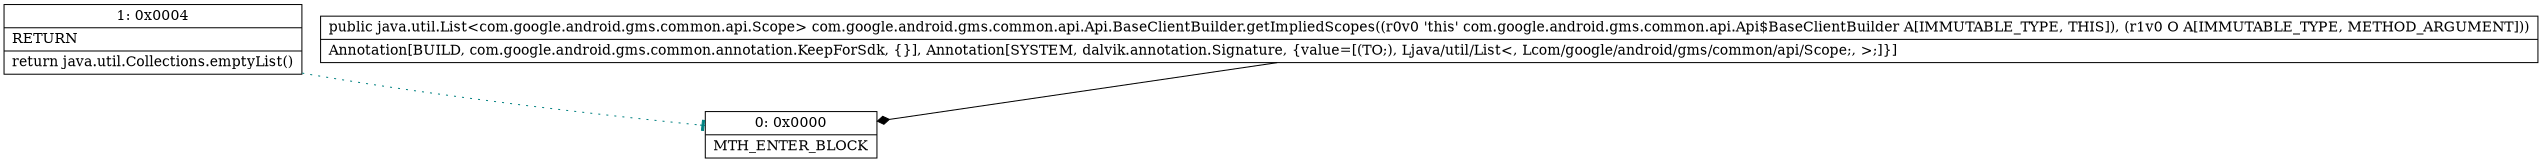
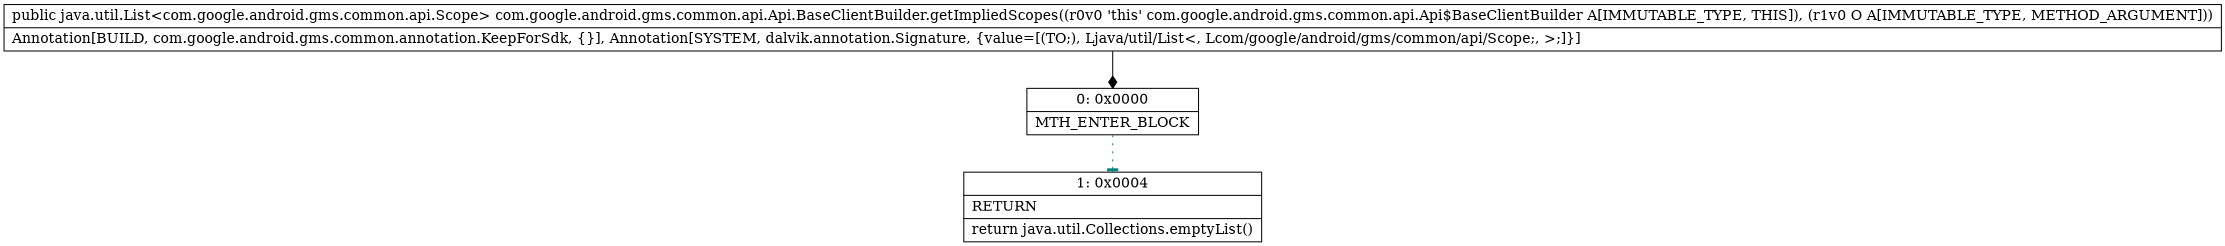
edge "1: 0x0004" -> "0: 0x0000": reversed
